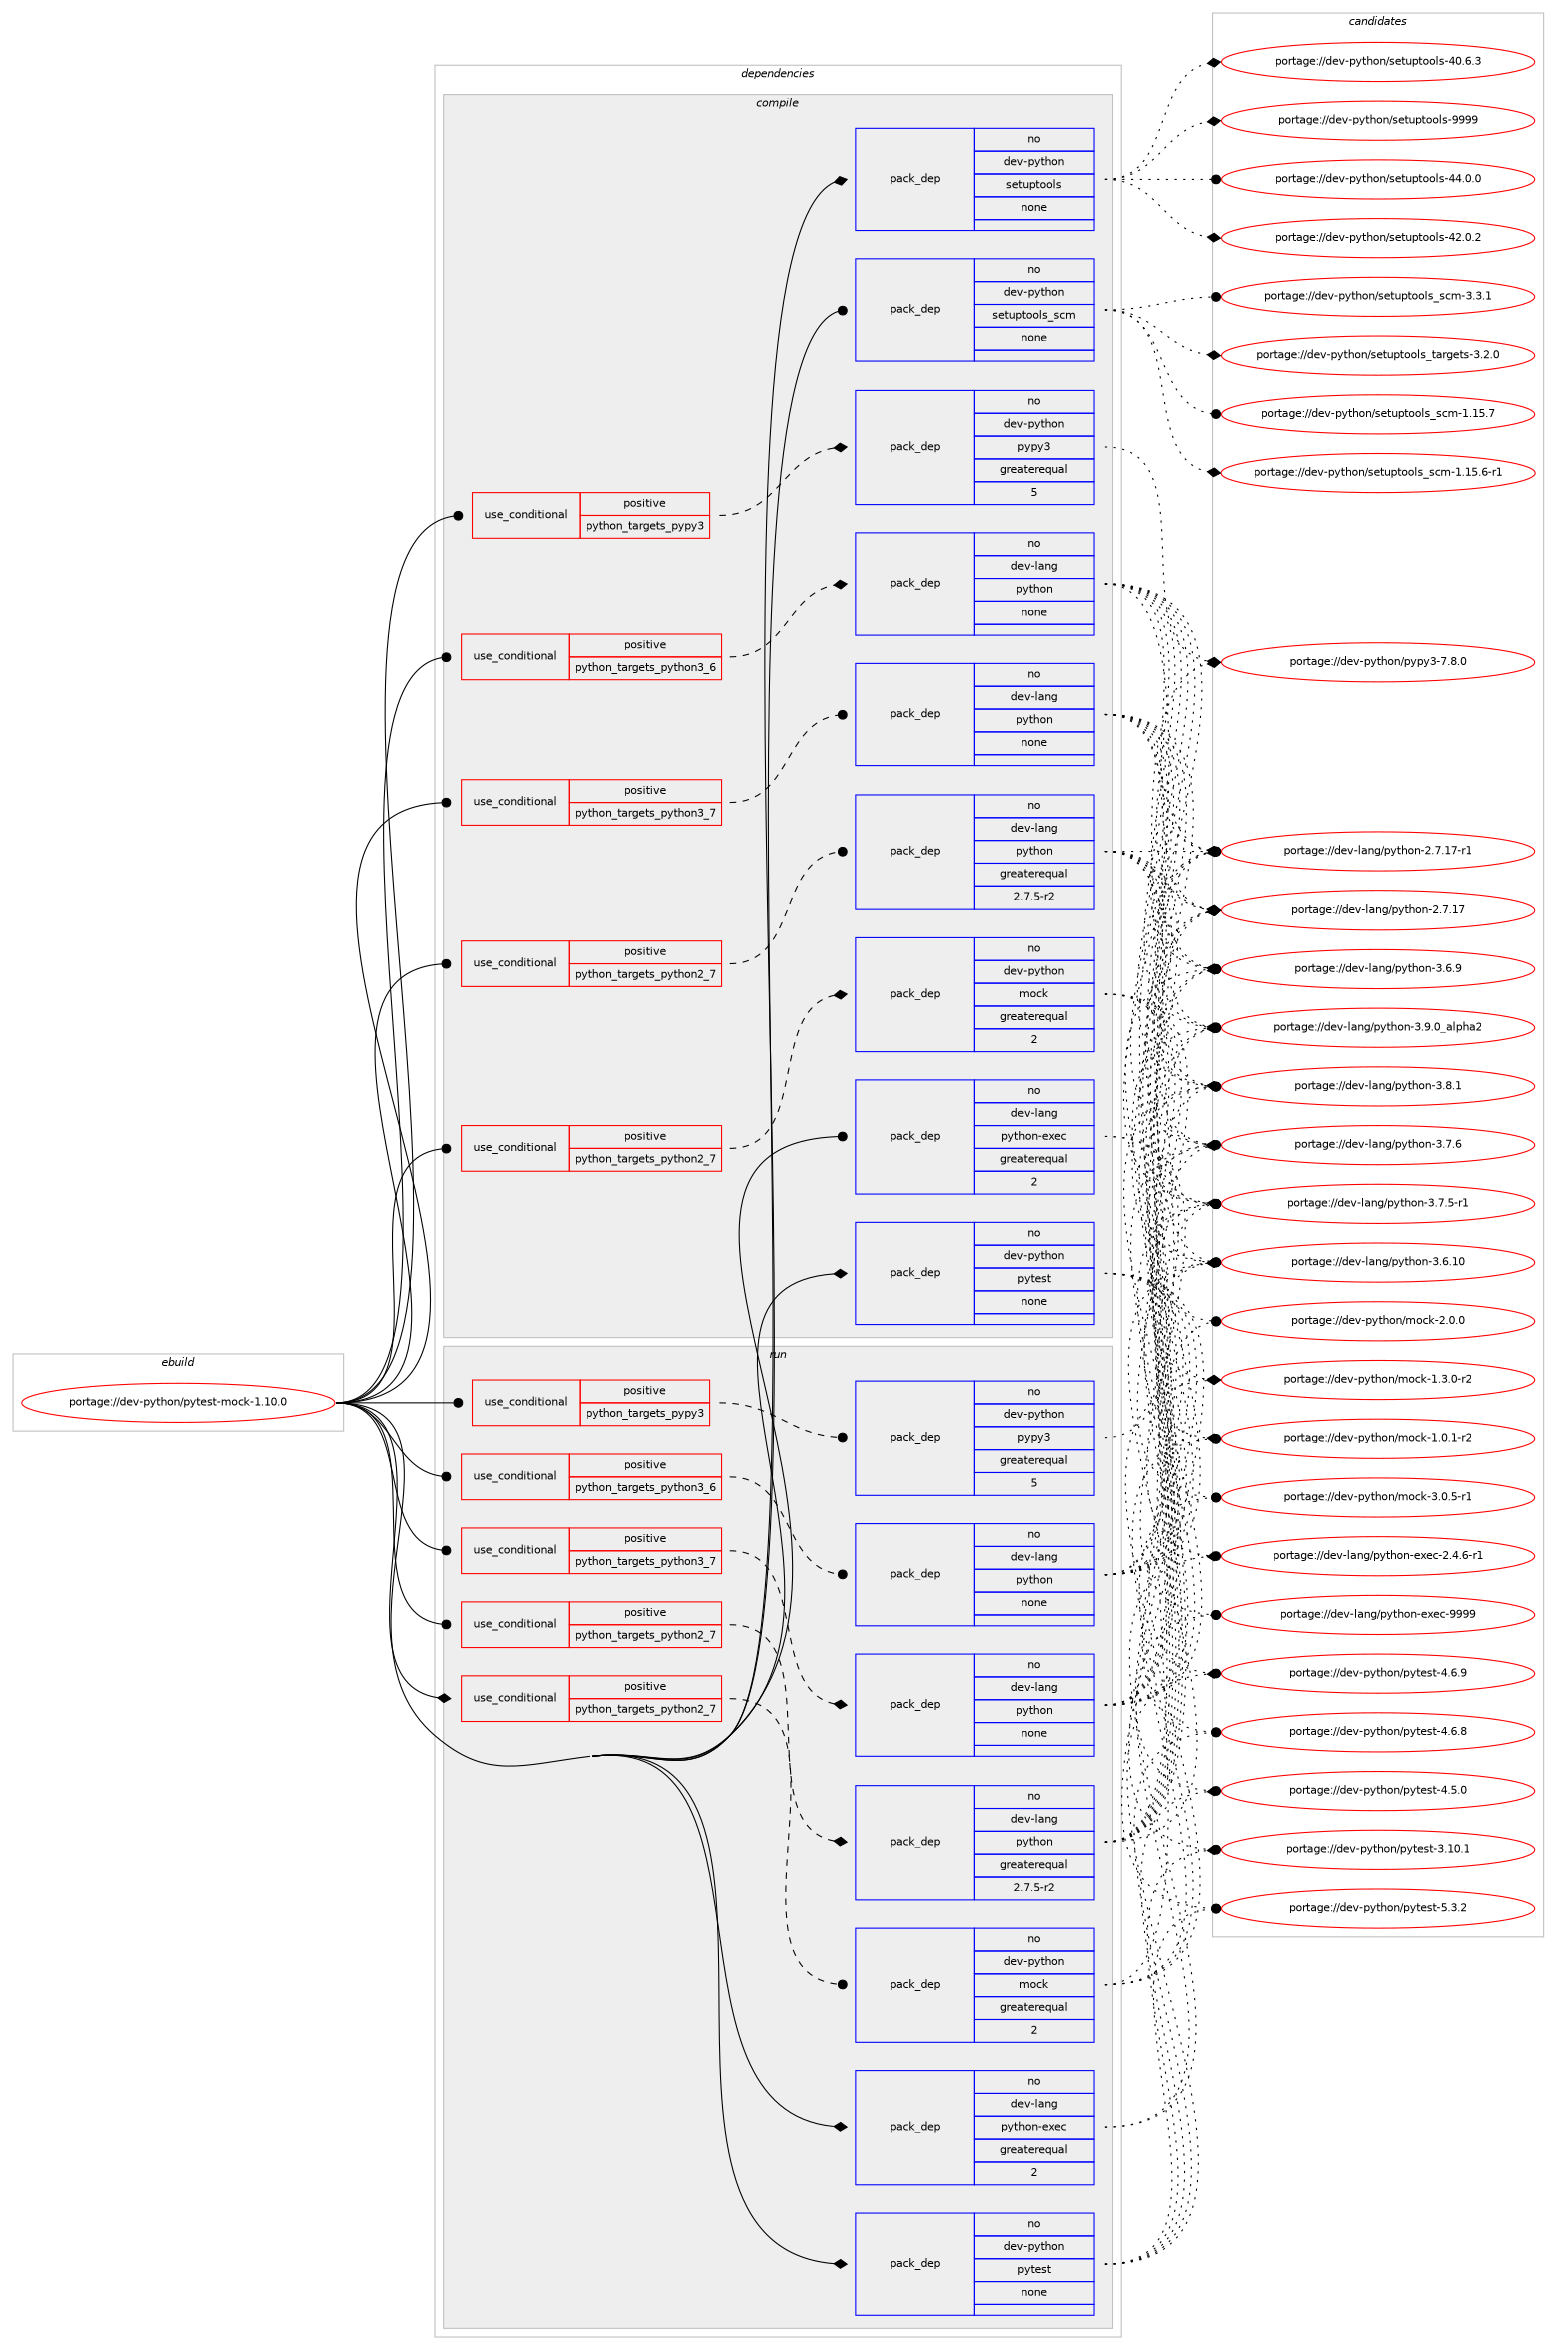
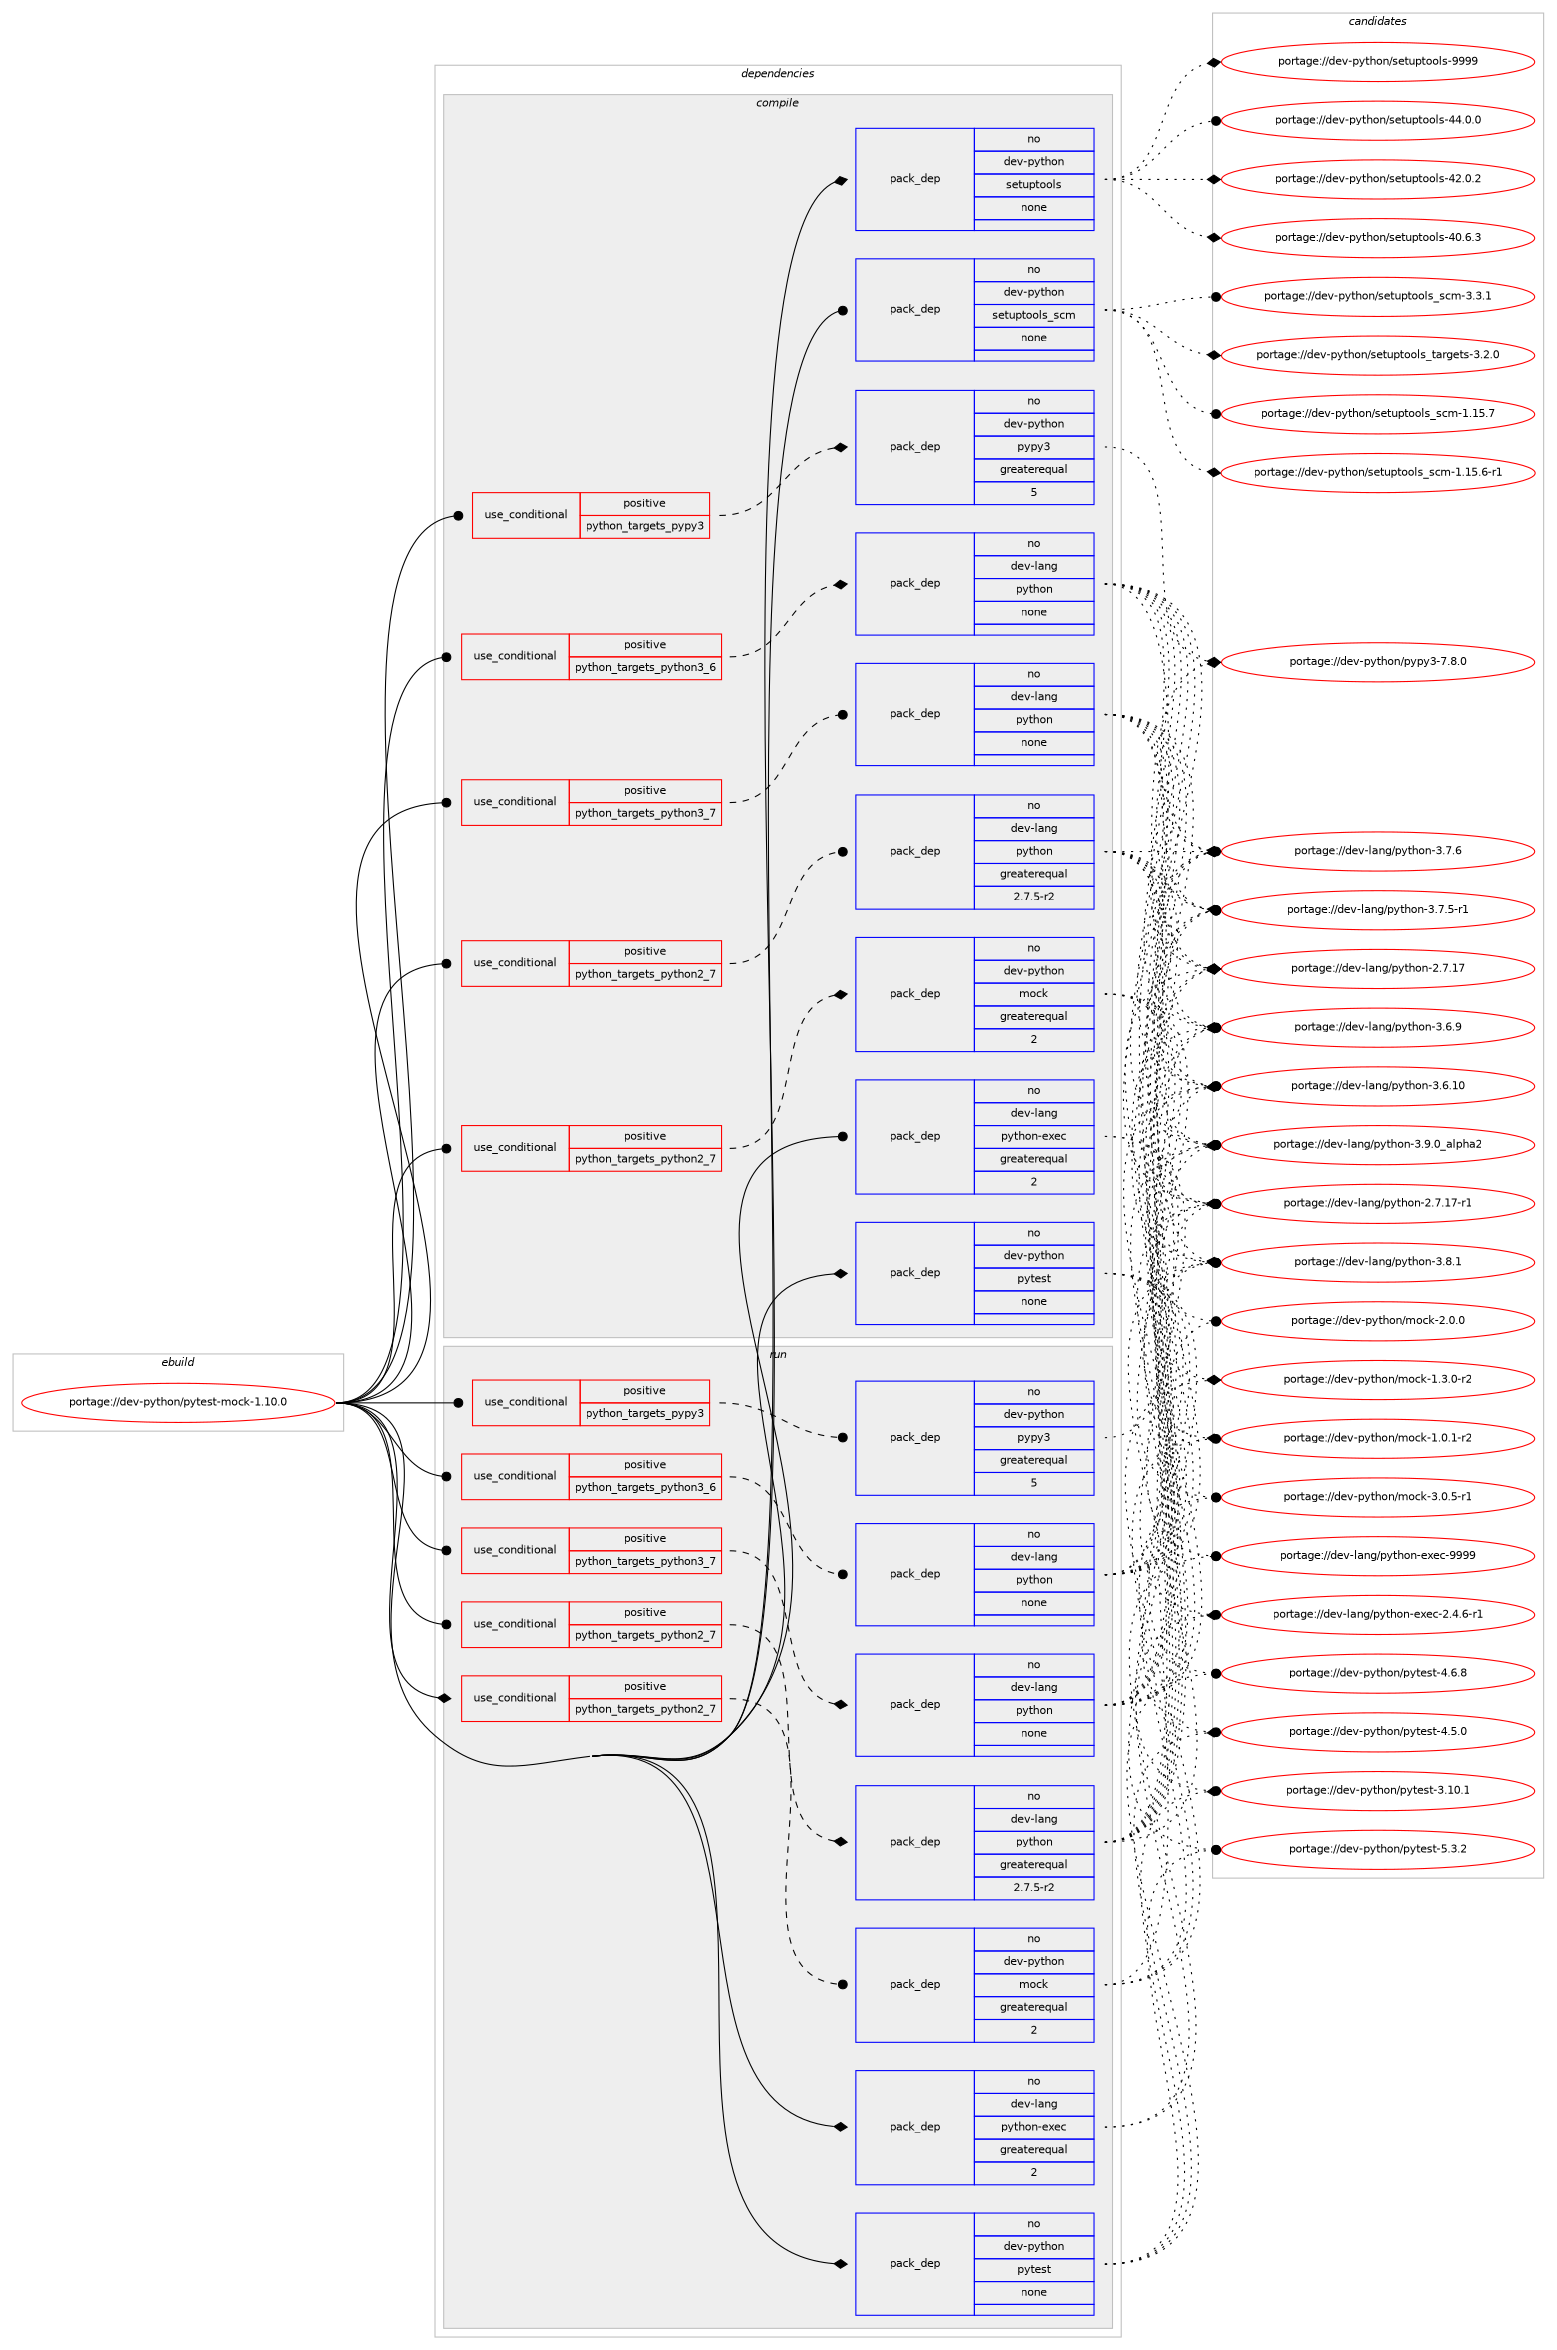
node "portage://dev-python/pytest-4.6.9": removed
